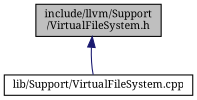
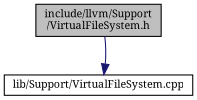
edge "lib/Support/VirtualFileSystem.cpp" -> "include/llvm/Support /VirtualFileSystem.h": reversed
